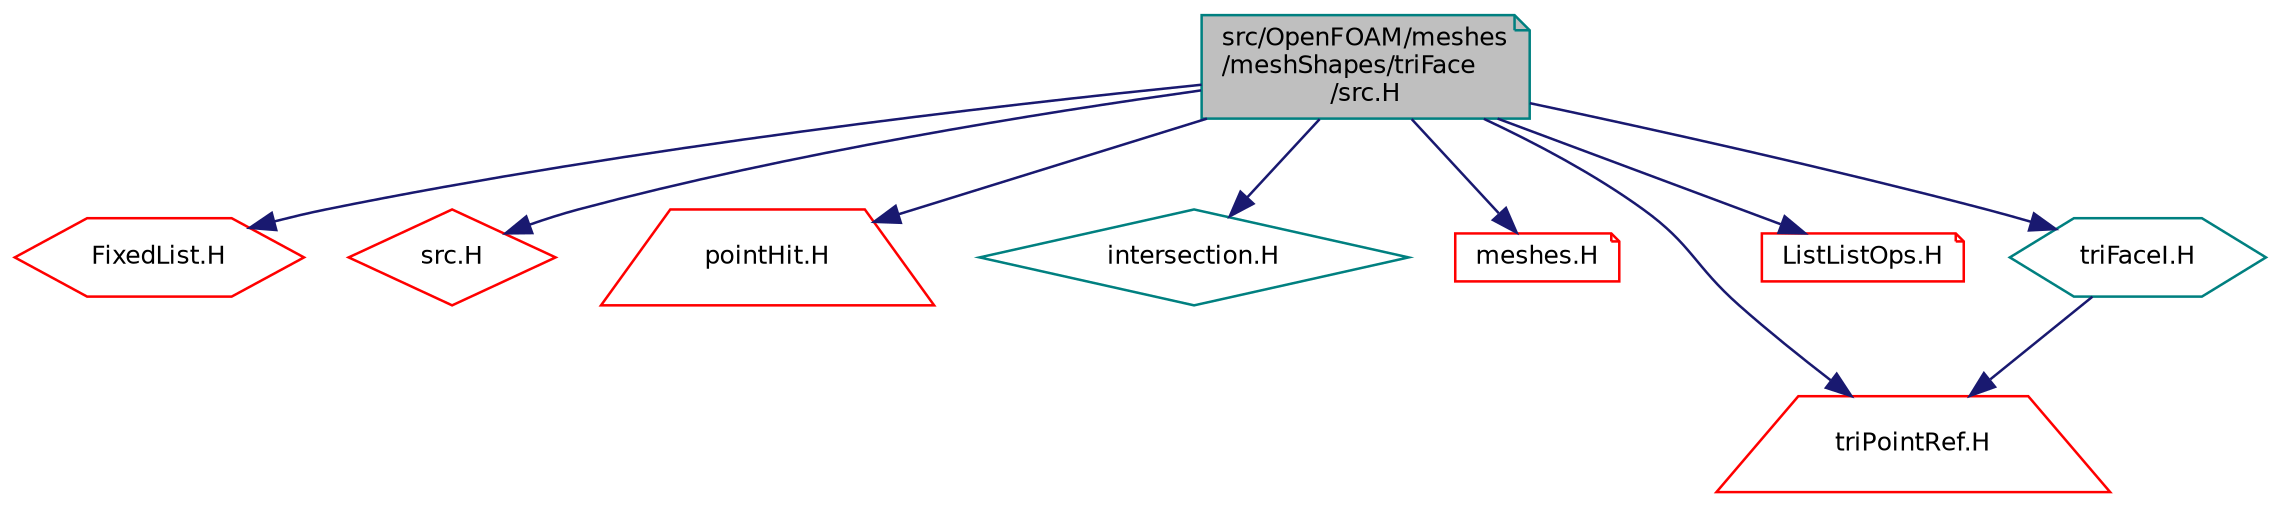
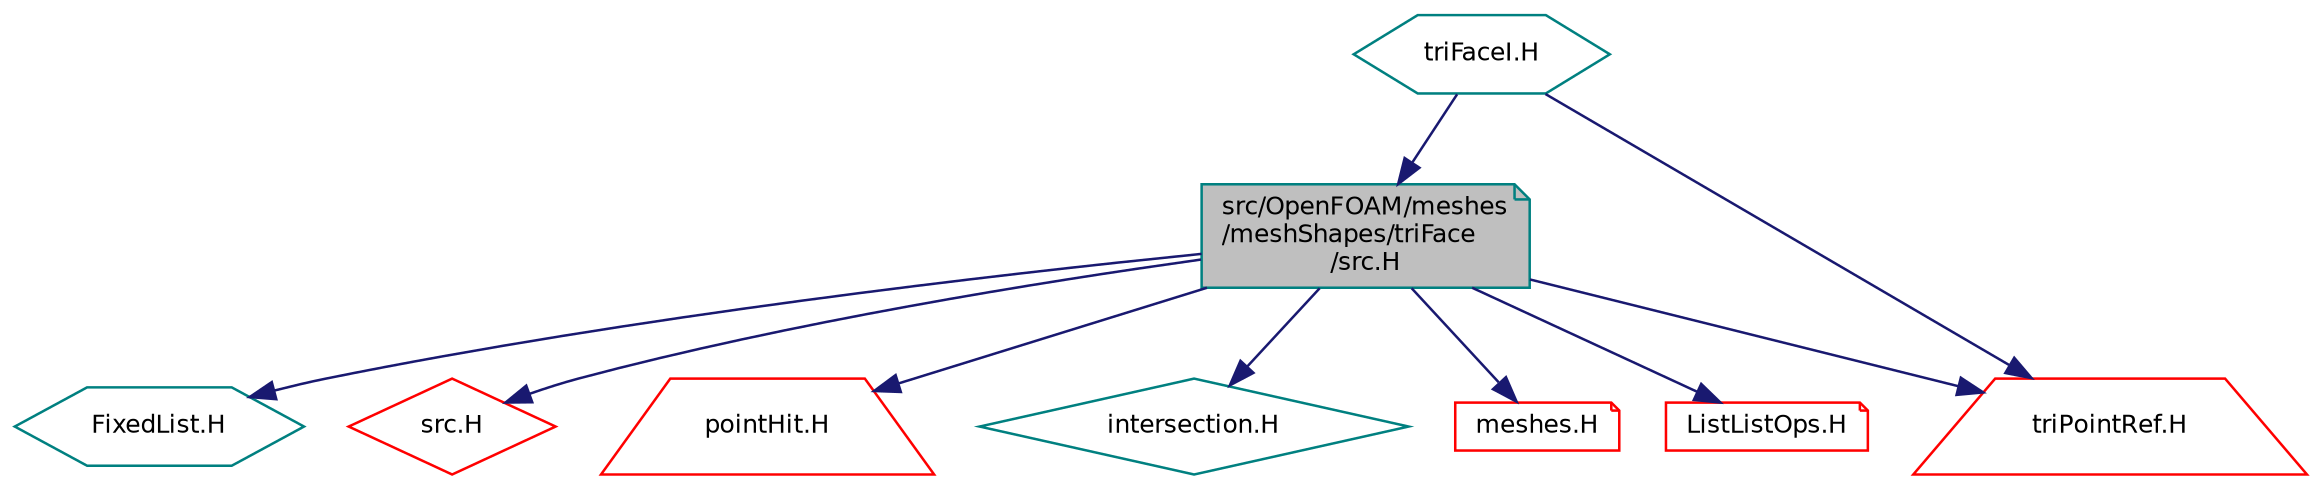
edge "src/OpenFOAM/meshes /meshShapes/triFace /src.H" -> "triFaceI.H": reversed
node "FixedList.H": color red -> teal
